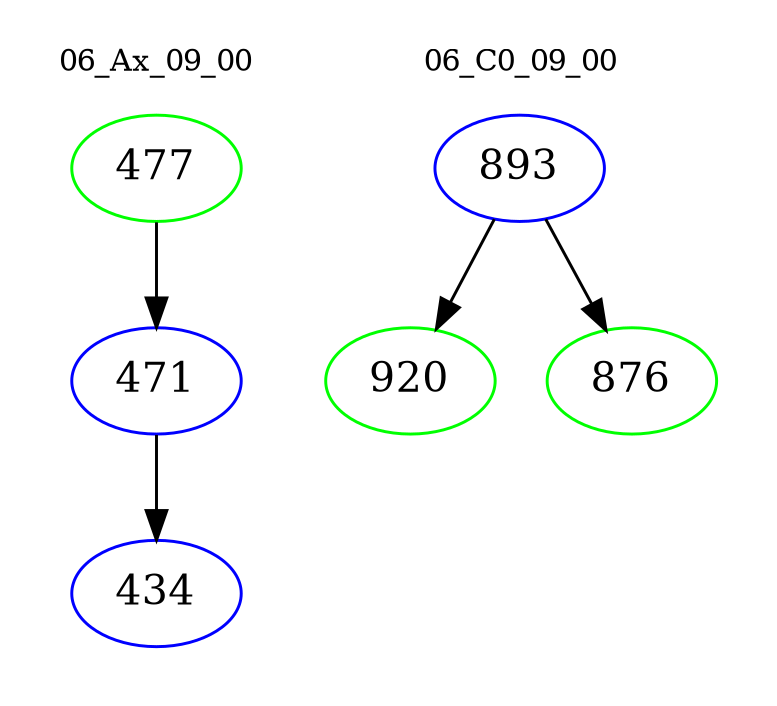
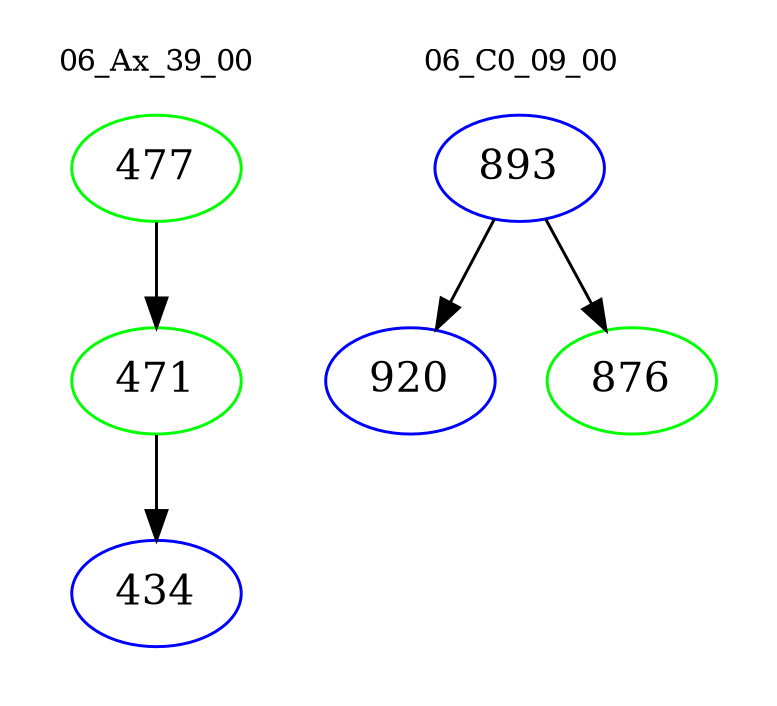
cluster "06_Ax_09_00": label "06_Ax_09_00" -> "06_Ax_39_00"
node "471": color blue -> green
node "920": color green -> blue
